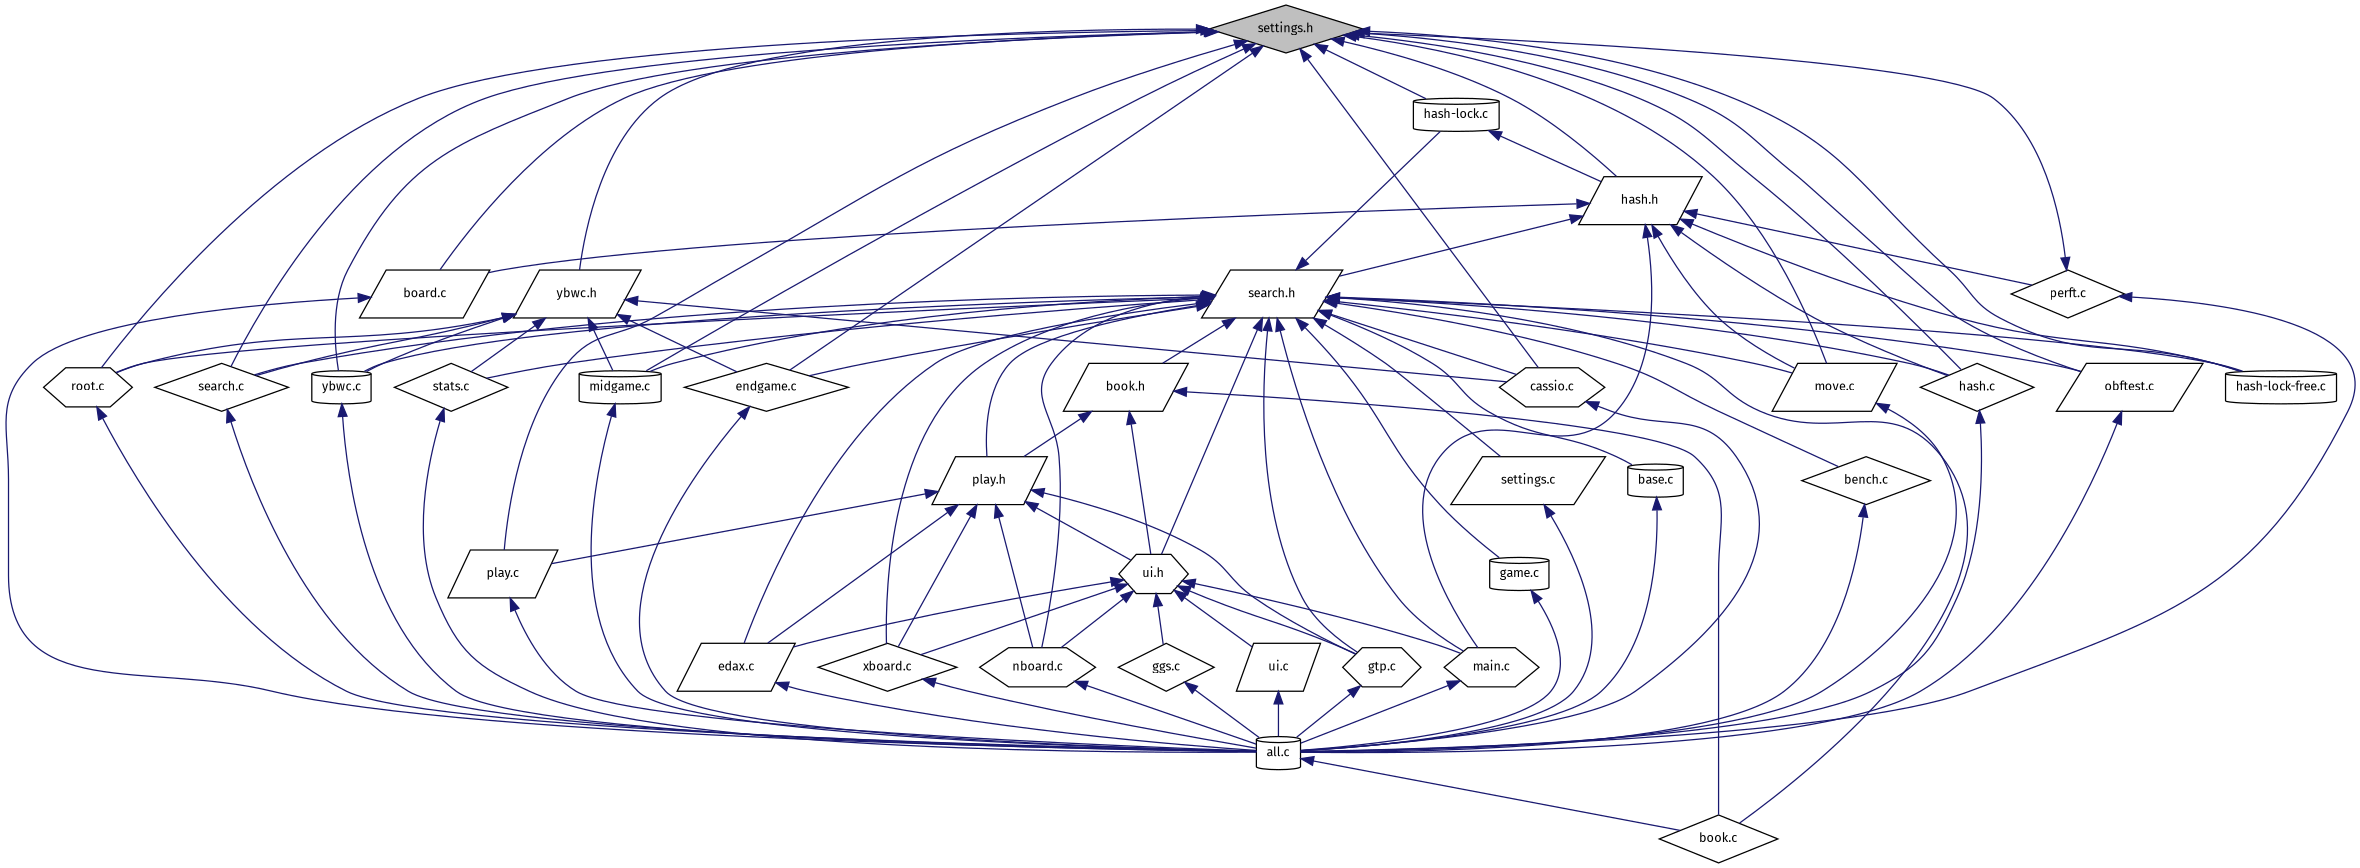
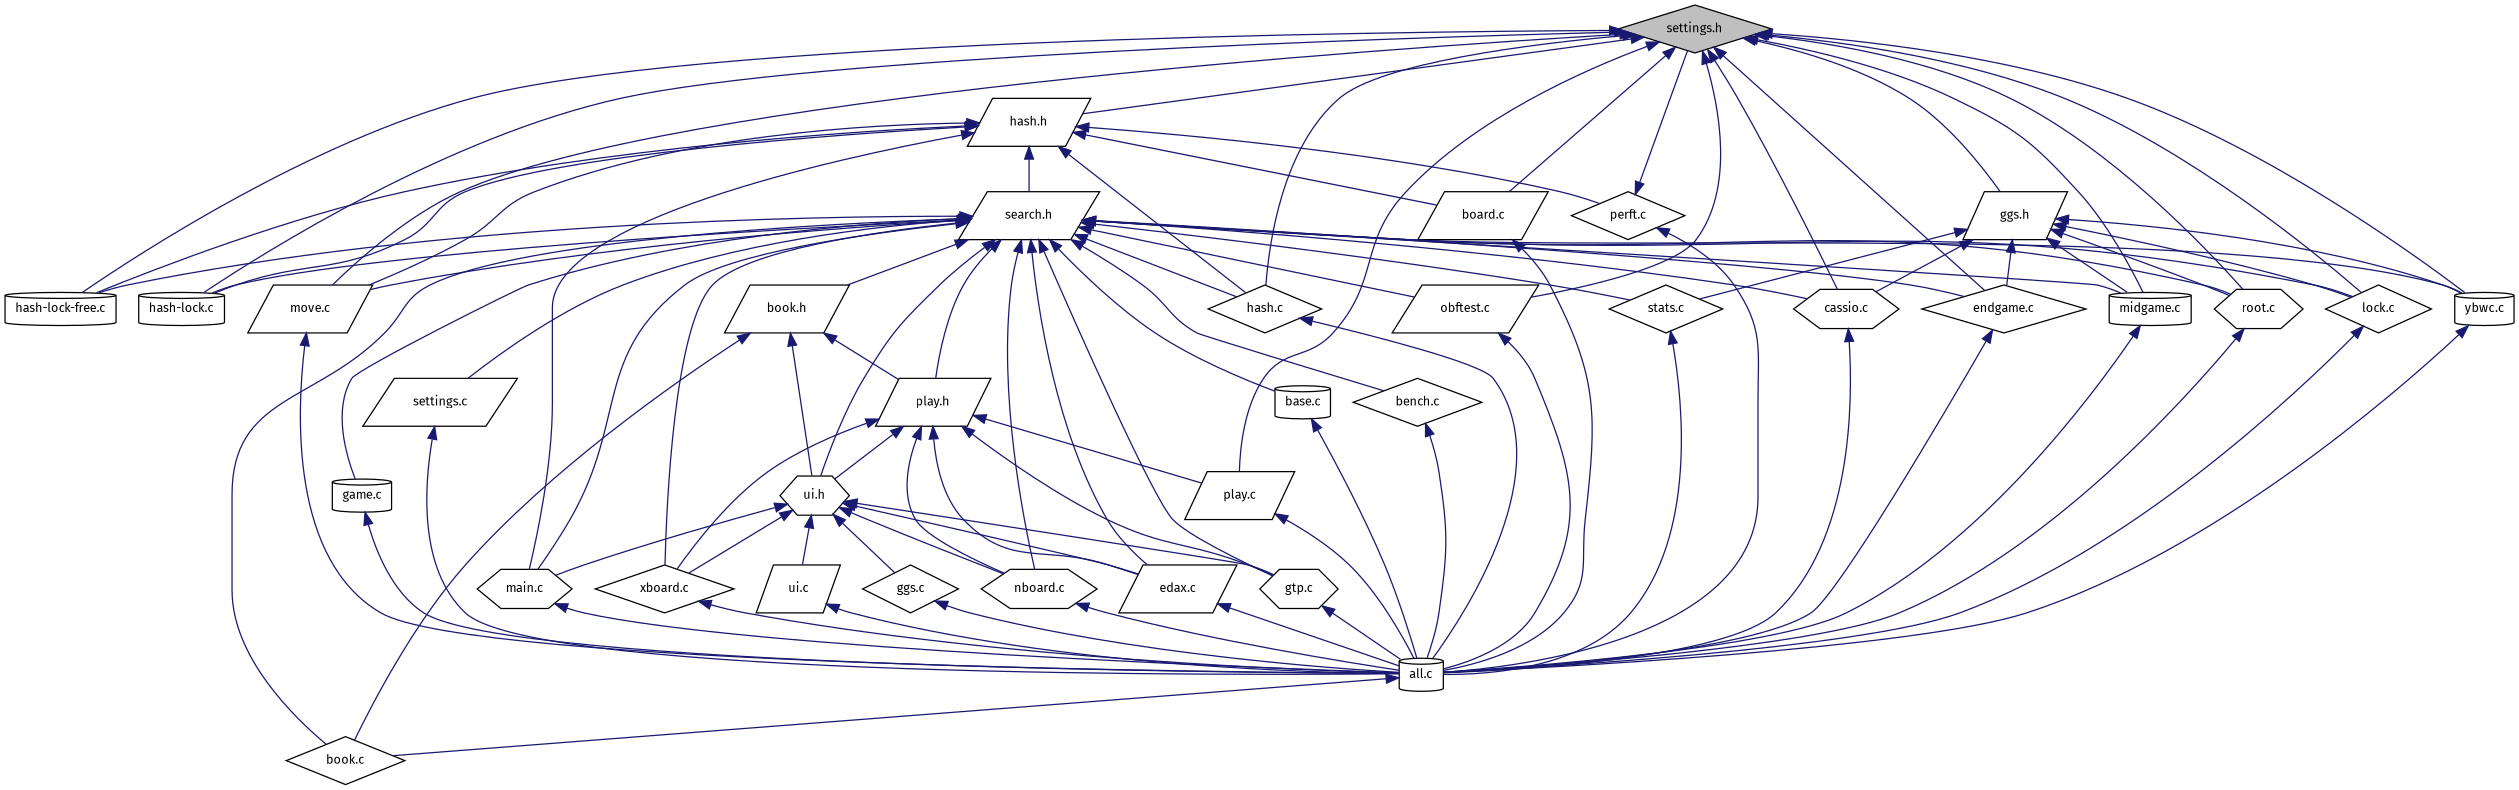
edge "hash.h" -> "hash-lock.c": reversed
node "ybwc.h": label "ybwc.h" -> "ggs.h"
node "search.c": label "search.c" -> "lock.c"
